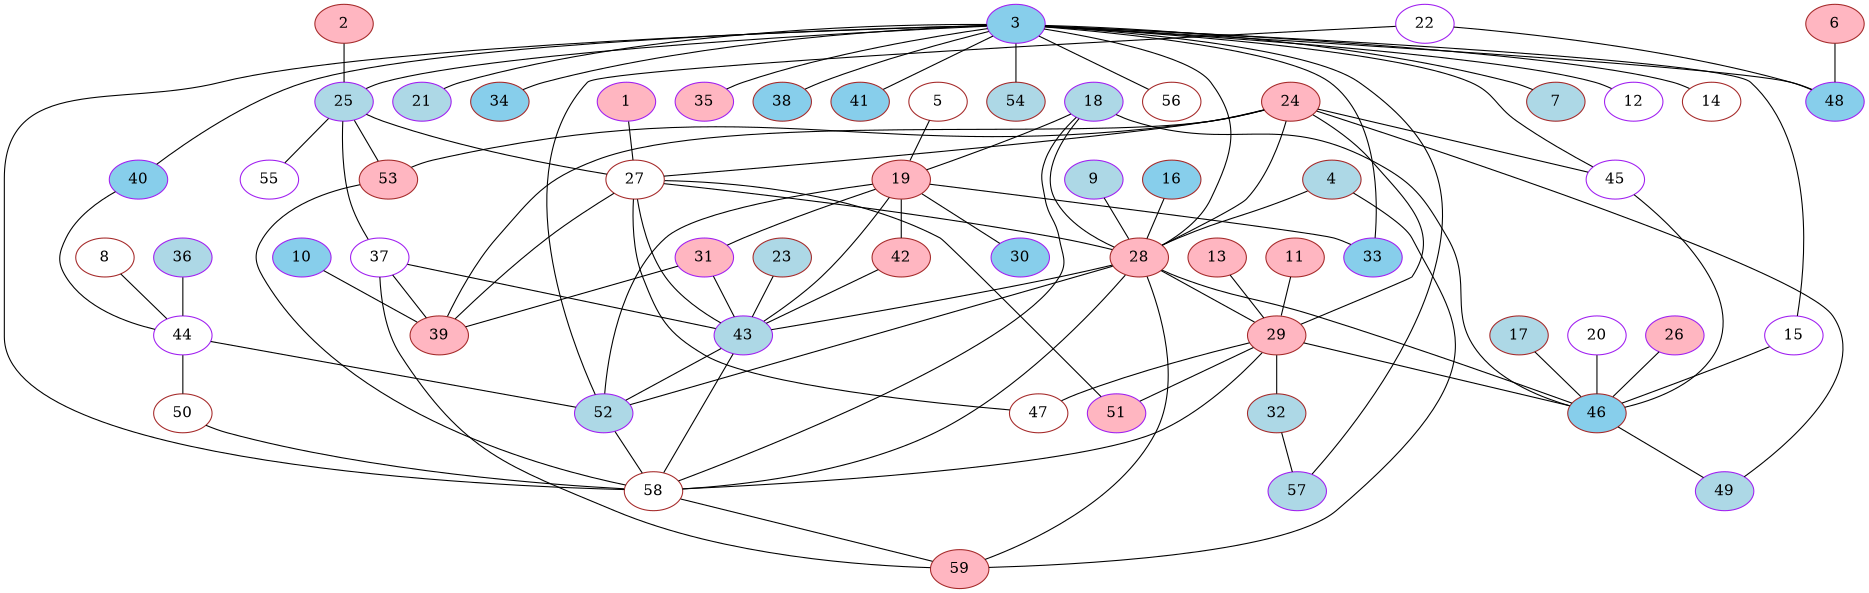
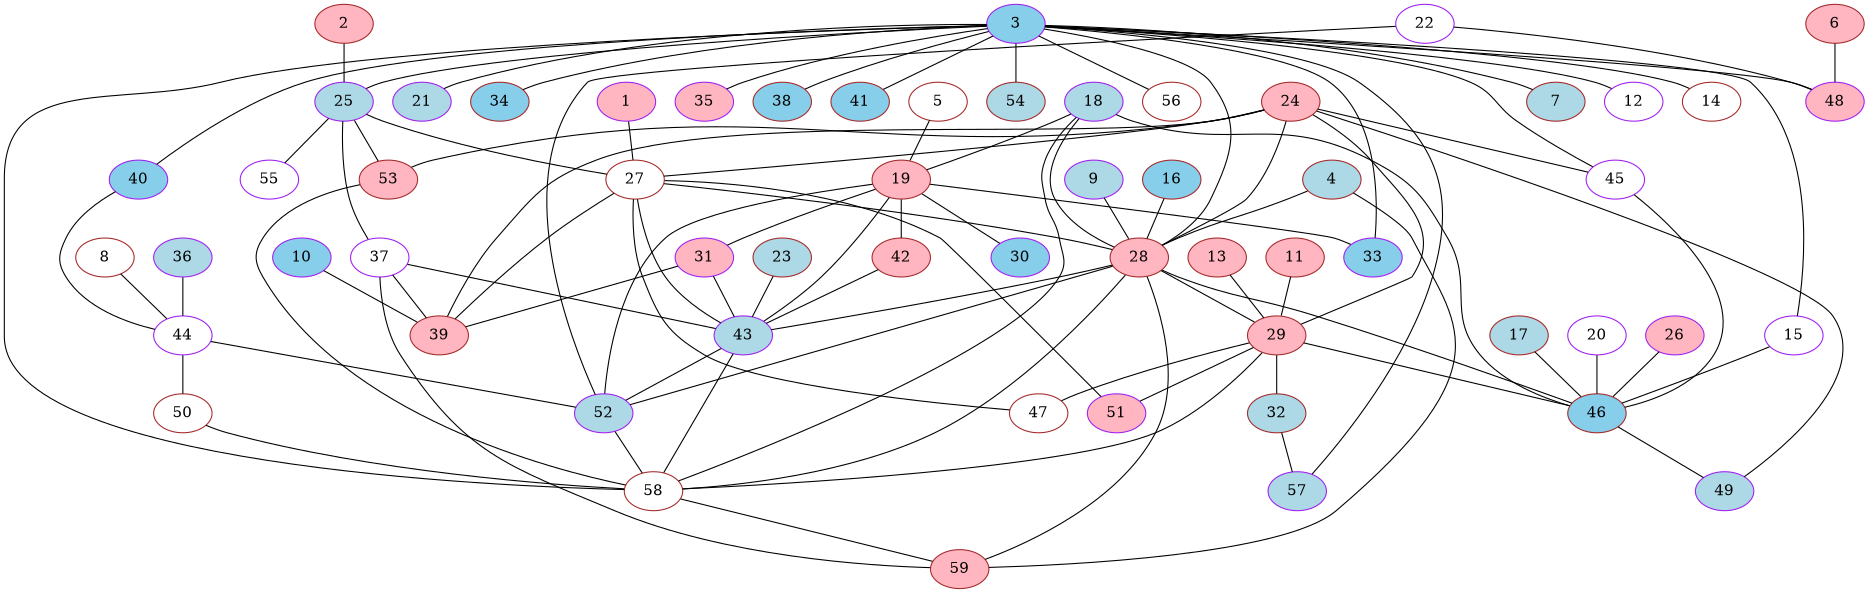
node "48": fillcolor skyblue -> lightpink
